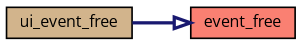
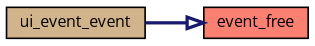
node "ui_event_free": label "ui_event_free" -> "ui_event_event"
